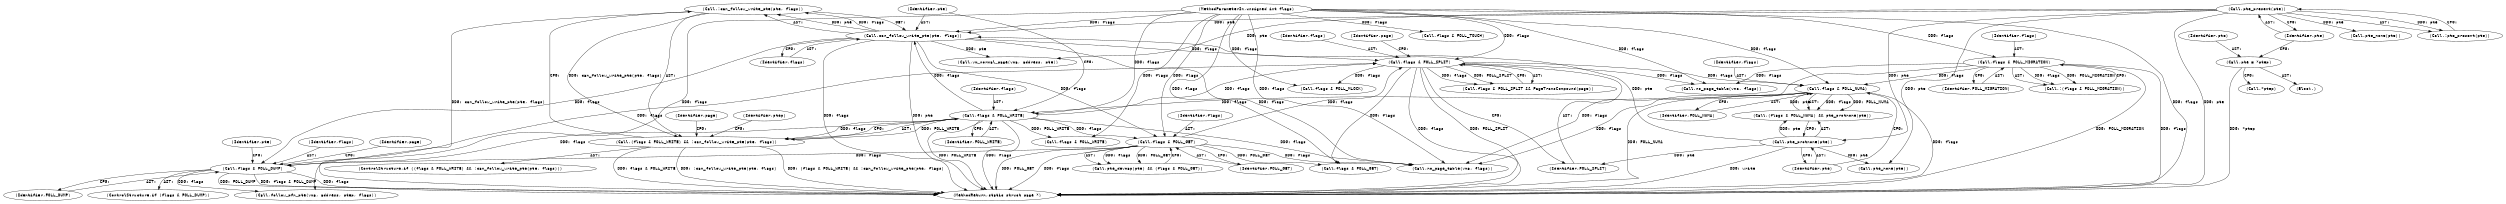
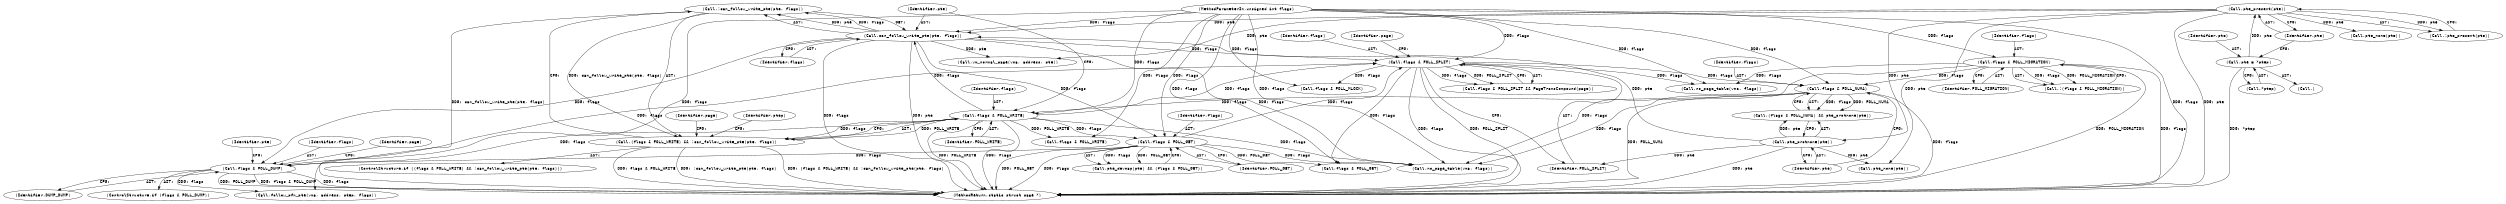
node "(Call,flags & FOLL_TOUCH)": removed
edge "(Call,pte = *ptep)" -> "(Call,pte_present(pte))": added, label "DDG: pte"
edge "(Call,*ptep)" -> "(Call,pte = *ptep)": added, label "AST:"
node "(Block,)": label "(Block,)" -> "(Call,)"
edge "(Call,(flags & FOLL_NUMA) && pte_protnone(pte))" -> "(Call,flags & FOLL_NUMA)": label "DDG: pte" -> "CFG: "
node "(Identifier,FOLL_NUMA)": removed
edge "(Call,pte_protnone(pte))" -> "(MethodReturn,static struct page *)": label "DDG: write" -> "DDG: pte"
node "(Identifier,FOLL_DUMP)": label "(Identifier,FOLL_DUMP)" -> "(Identifier,DUMP_DUMP)"
